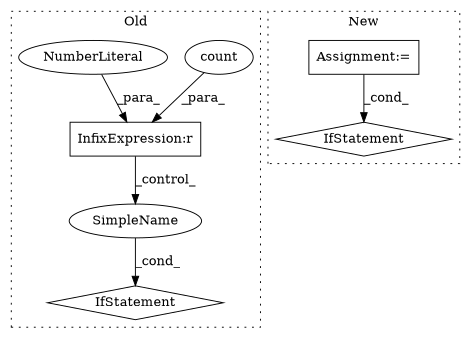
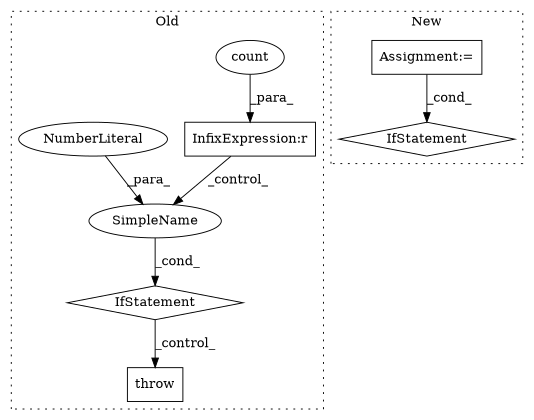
edge "NumberLiteral" -> "InfixExpression:r": now "NumberLiteral" -> "SimpleName"
node "throw": added
